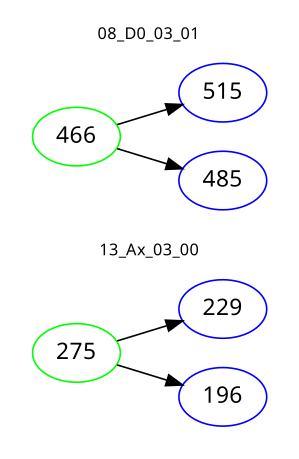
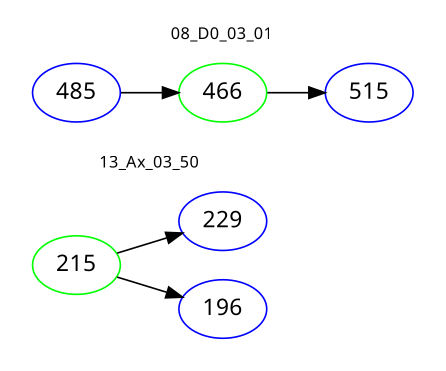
edge "466" -> "485": reversed
cluster "13_Ax_03_00": label "13_Ax_03_00" -> "13_Ax_03_50"
node "275": label "275" -> "215"
